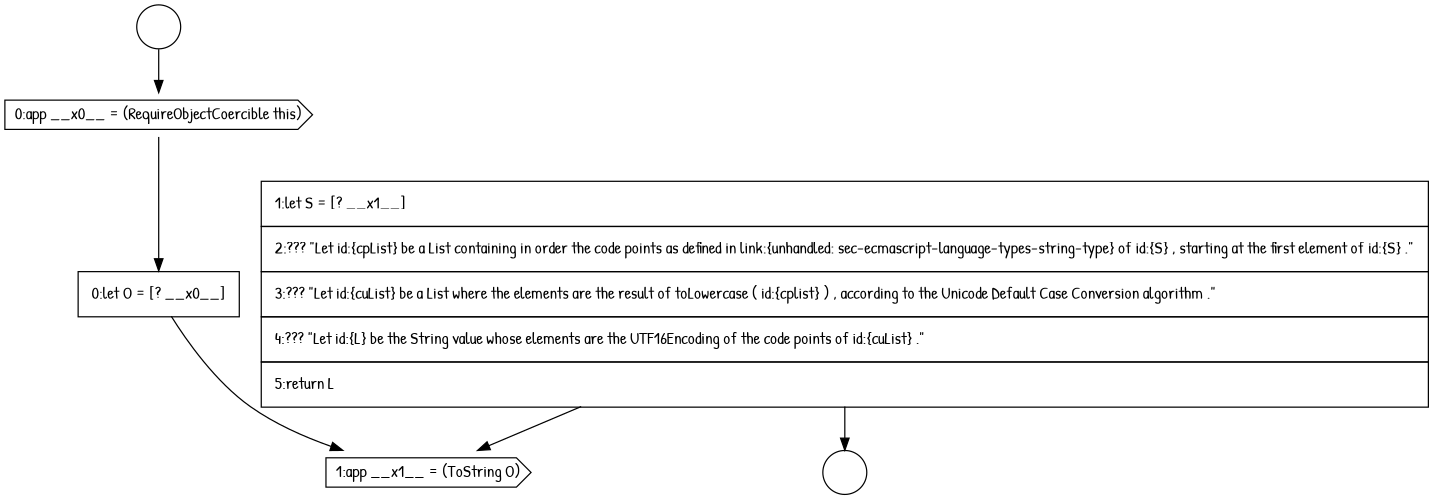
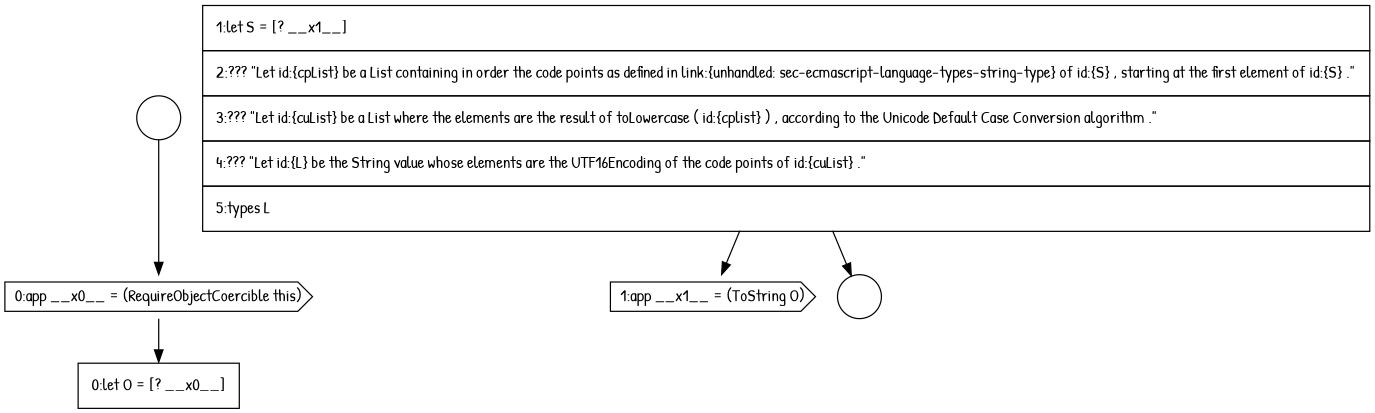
node "1:let S = [? __x1__]": text "5:return L" -> "5:types L"
edge "0:let O = [? __x0__]" -> "1:app __x1__ = (ToString O)": removed
